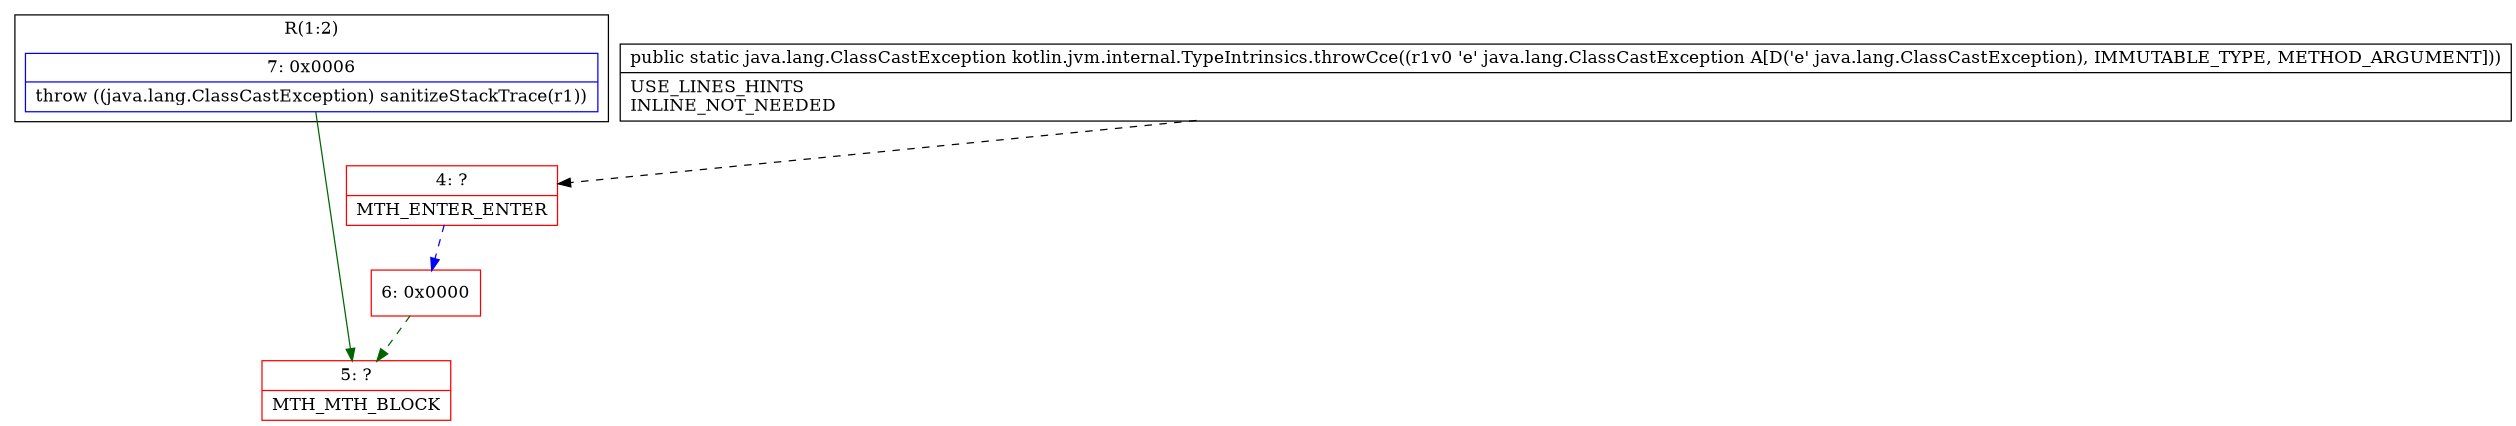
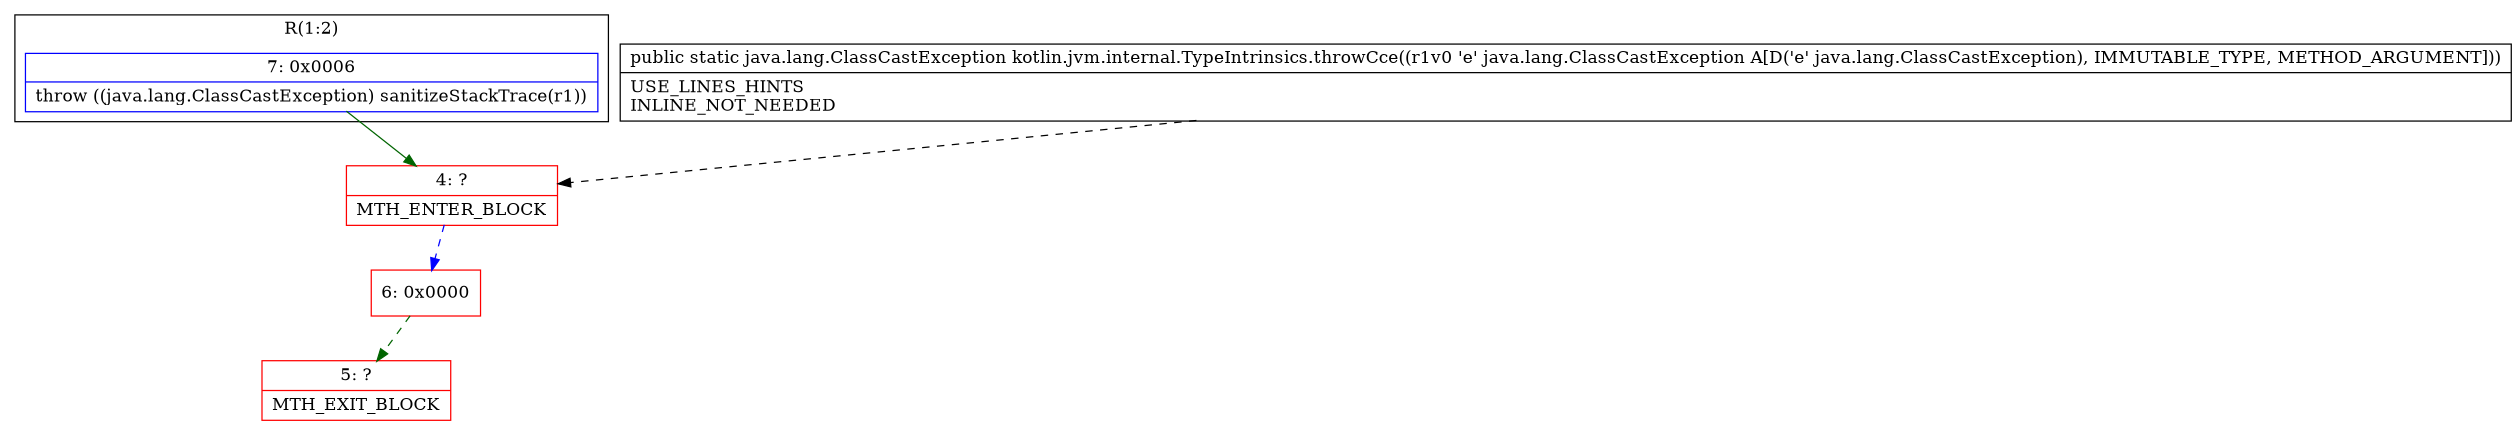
node "4: ?": text "MTH_ENTER_ENTER" -> "MTH_ENTER_BLOCK"
edge "7: 0x0006" -> "5: ?": now "7: 0x0006" -> "4: ?"
node "5: ?": text "MTH_MTH_BLOCK" -> "MTH_EXIT_BLOCK"
